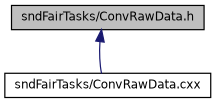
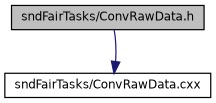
edge "sndFairTasks/ConvRawData.cxx" -> "sndFairTasks/ConvRawData.h": reversed
